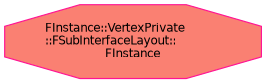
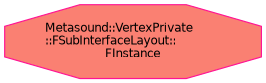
node "FInstance::VertexPrivate ::FSubInterfaceLayout:: FInstance": label "FInstance::VertexPrivate ::FSubInterfaceLayout:: FInstance" -> "Metasound::VertexPrivate ::FSubInterfaceLayout:: FInstance"
